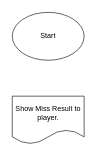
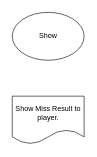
node "Start": label "Start" -> "Show"
